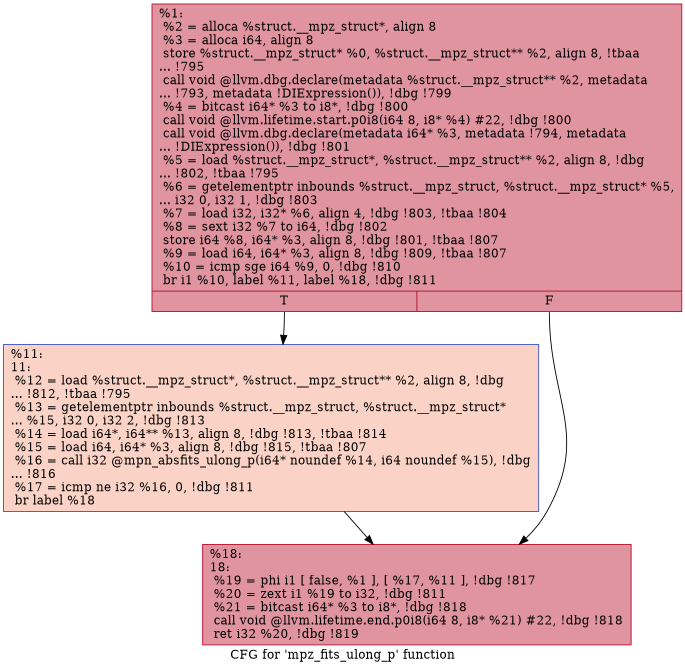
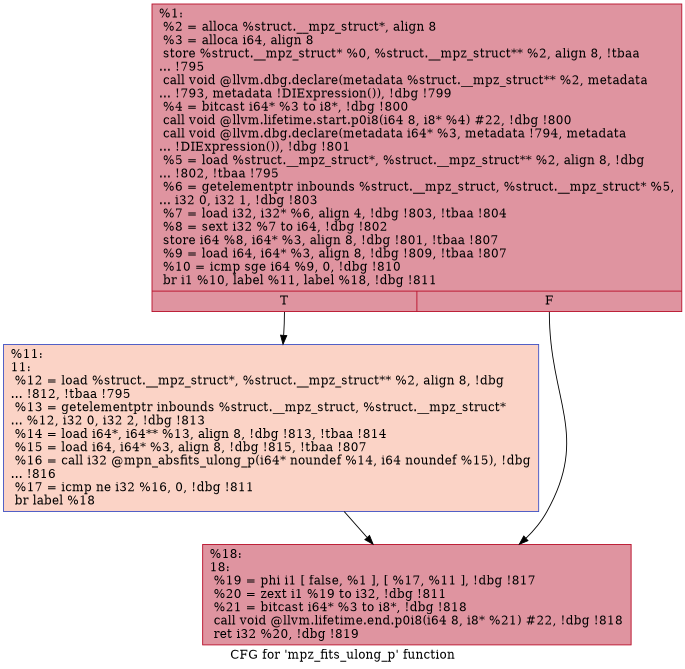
node "%11:": text "... %15, i32 0, i32 2, !dbg !813" -> "... %12, i32 0, i32 2, !dbg !813"
